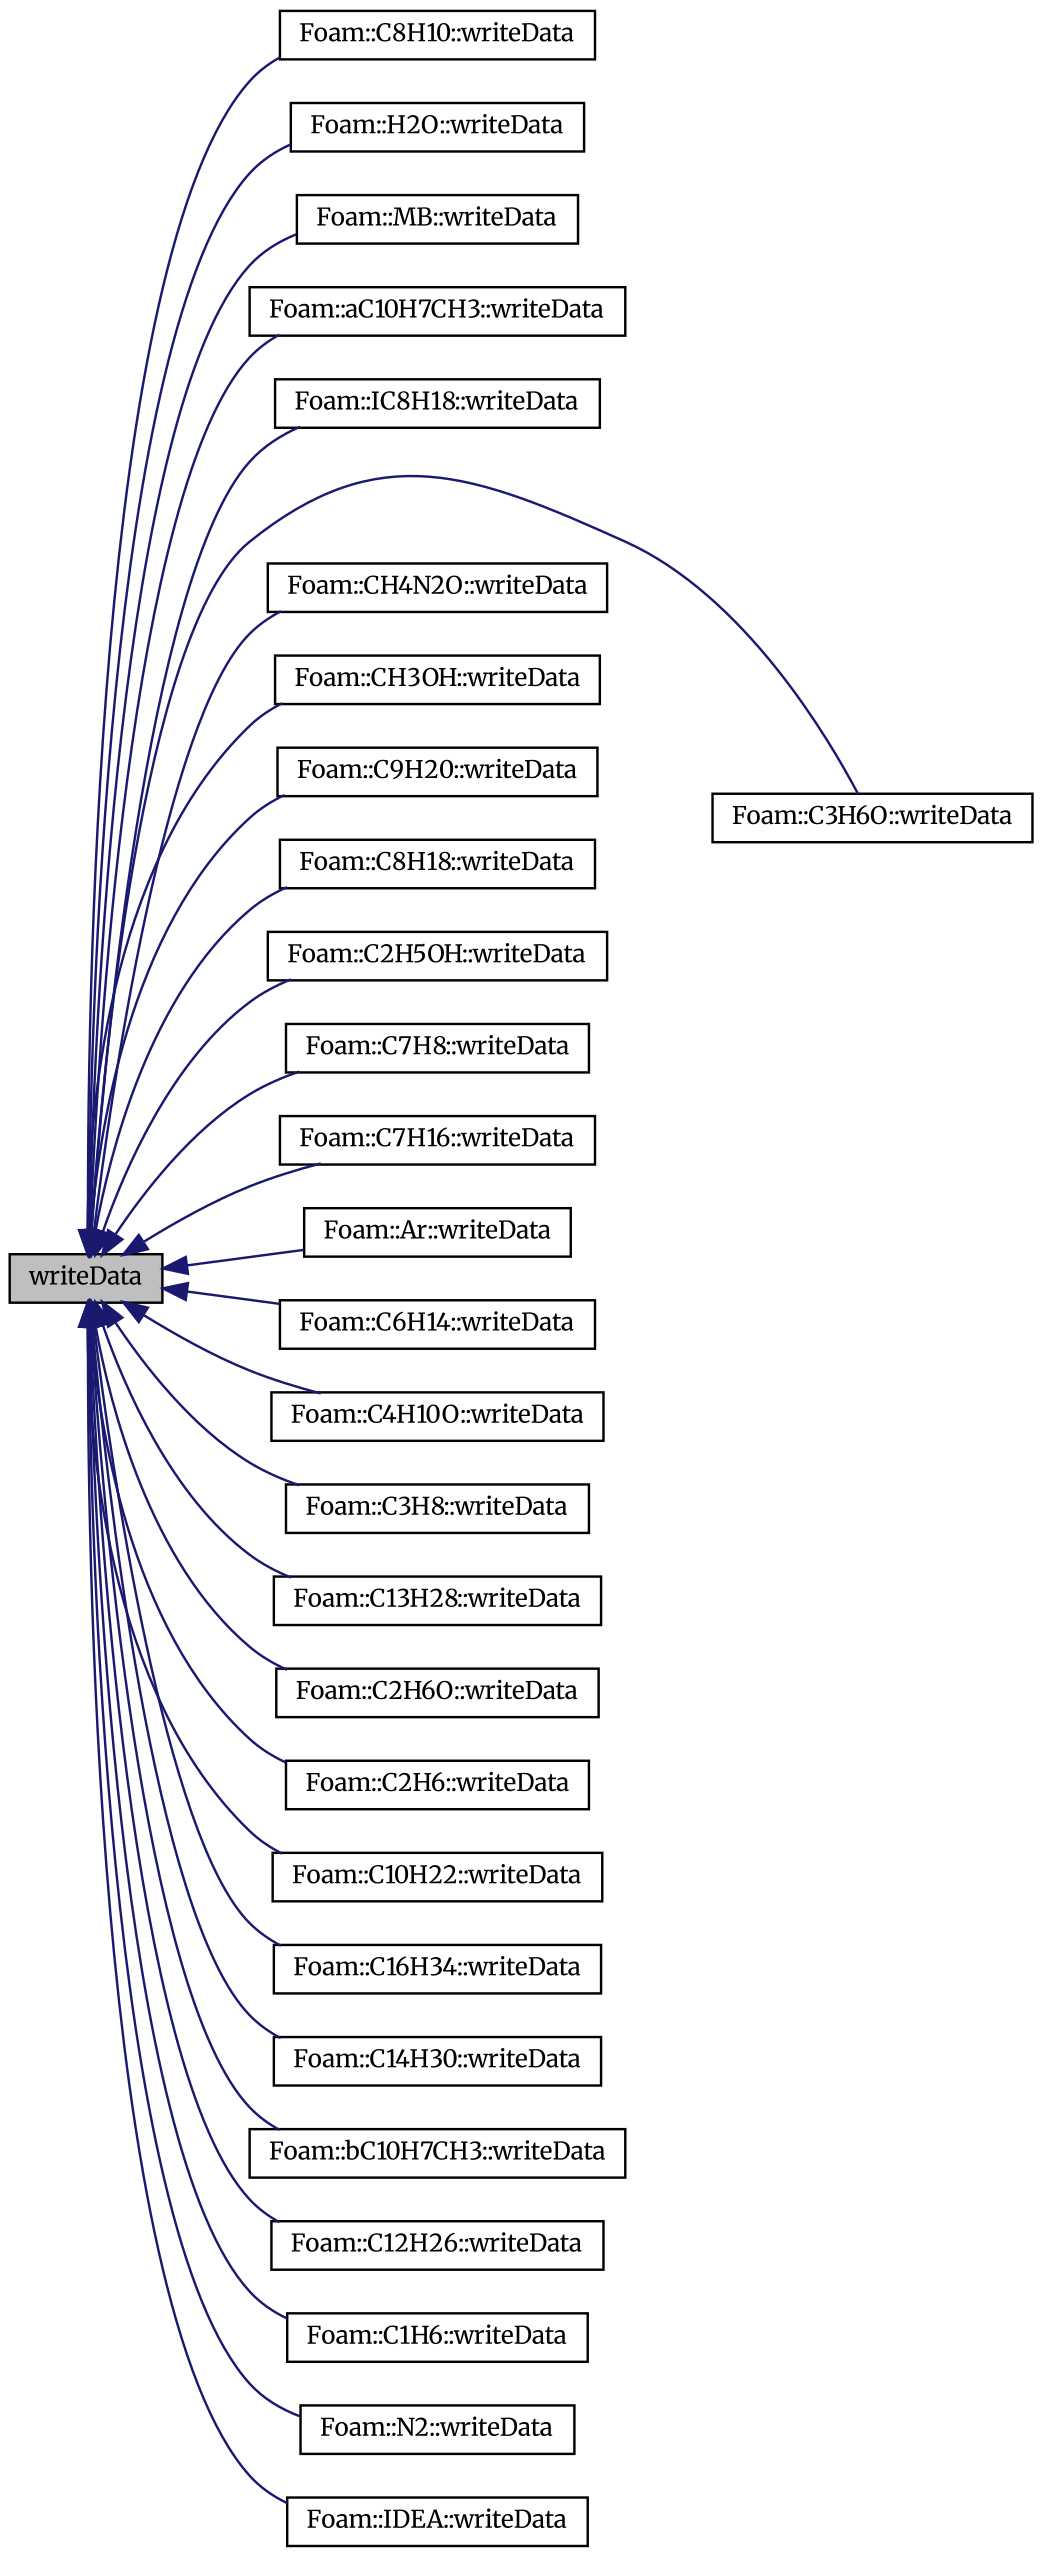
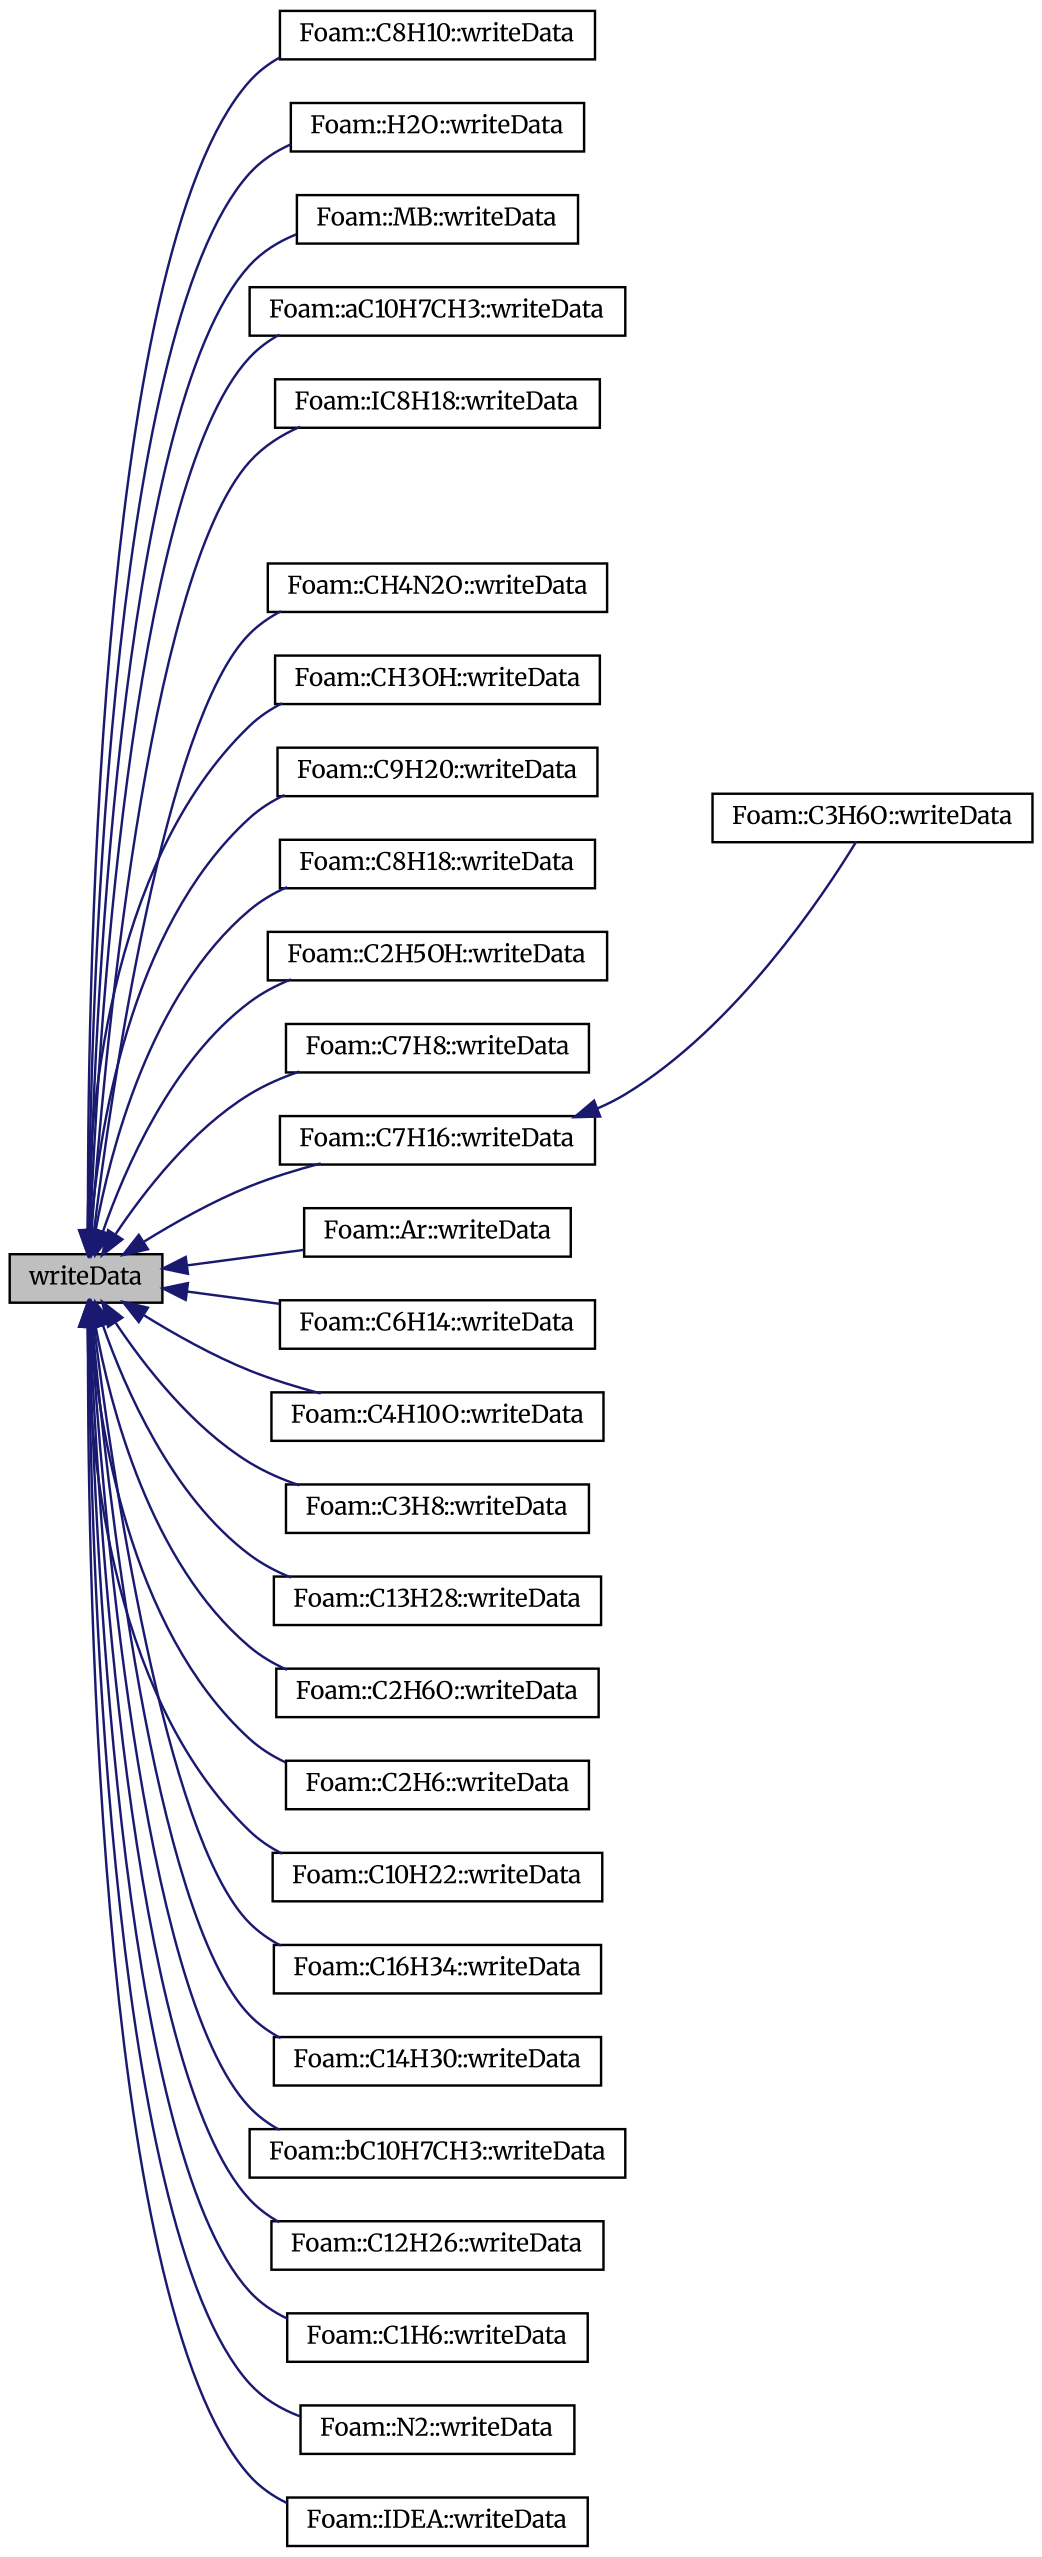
edge "Foam::C3H6O::writeData" -> "writeData": now "Foam::C3H6O::writeData" -> "Foam::C7H16::writeData"
